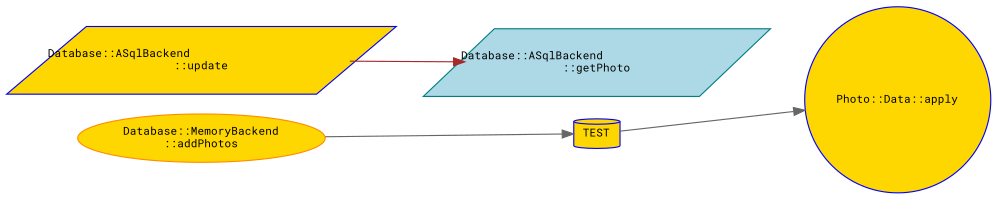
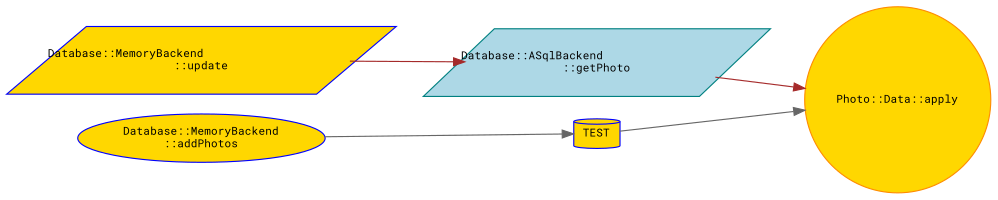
node "Database::ASqlBackend ::update": label "Database::ASqlBackend ::update" -> "Database::MemoryBackend ::update"
edge "Database::ASqlBackend ::getPhoto" -> "Photo::Data::apply": added
node "Photo::Data::apply": color blue -> darkorange
node "Database::MemoryBackend ::addPhotos": color darkorange -> blue
